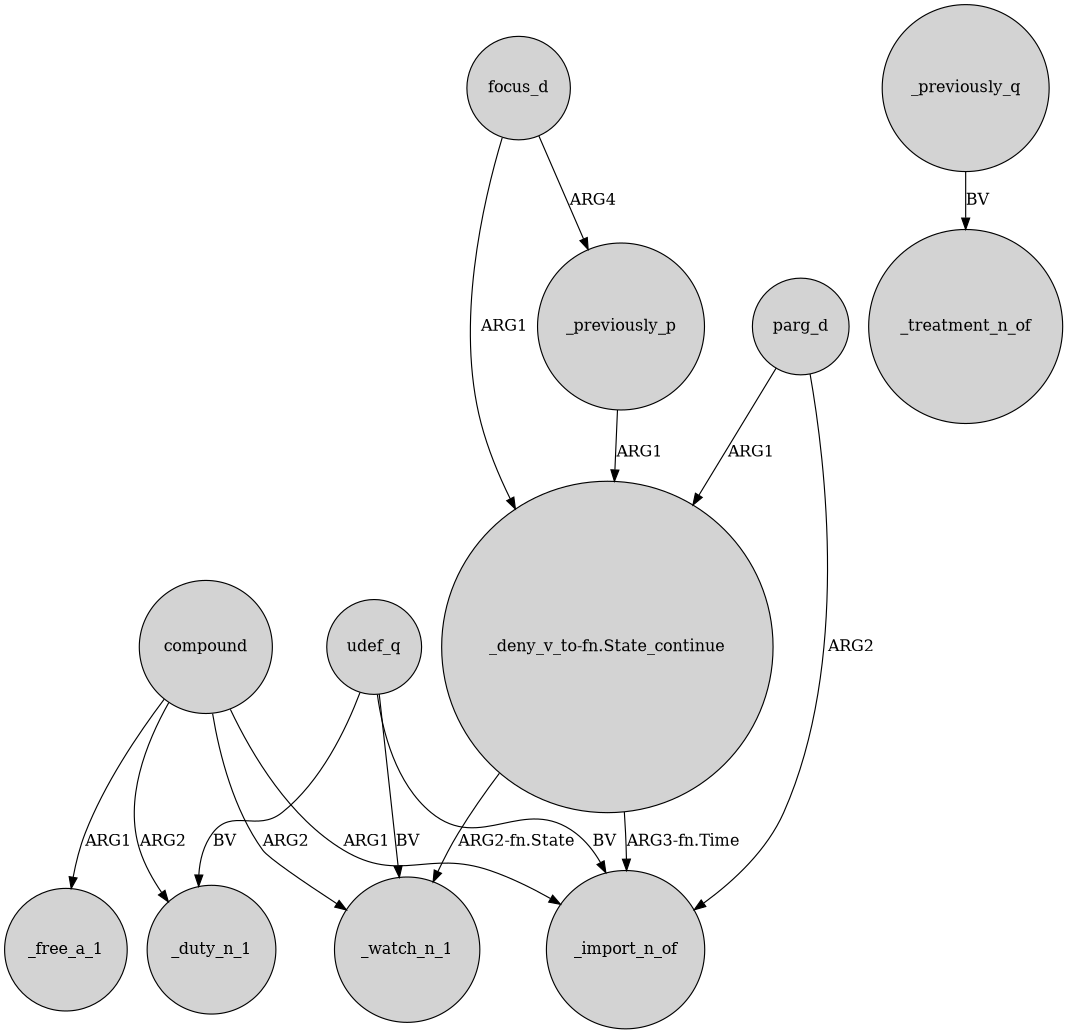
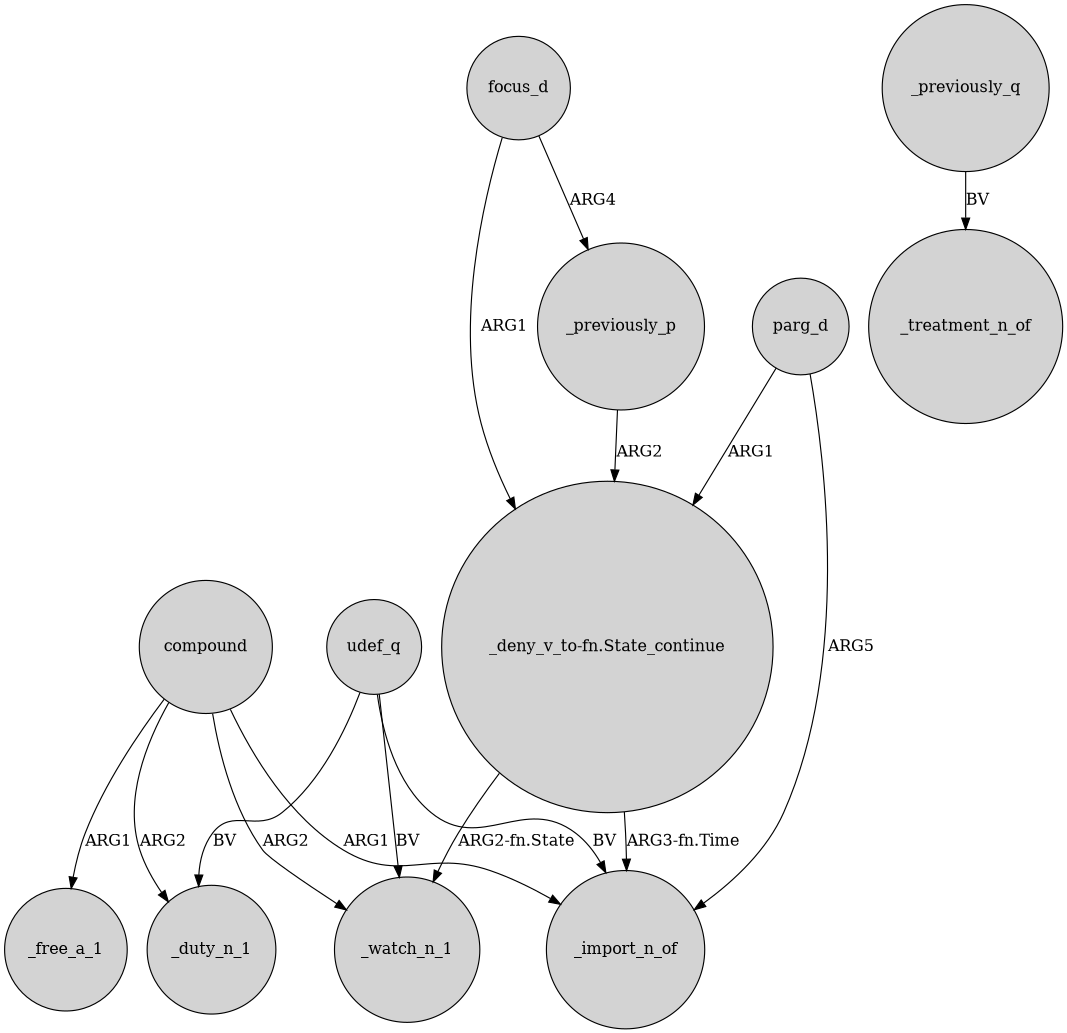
edge "_previously_p" -> "_deny_v_to-fn.State_continue": label "ARG1" -> "ARG2"
edge "parg_d" -> "_import_n_of": label "ARG2" -> "ARG5"
